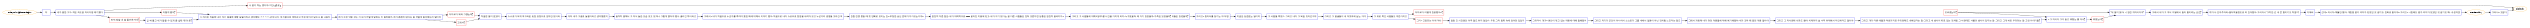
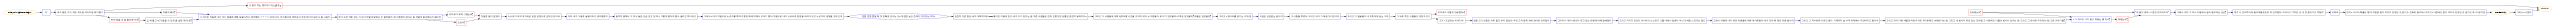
node "한참 전쟁 중일 때 첫 번째로 보이는 건... 무장한 낯선 존재가 다가오는거야...": shape box -> ellipse
node "엄청 긴 시간동안 아무 말도 하지 않았어. 우린 그저 침묵 속에 앉아만 있었지": label "엄청 긴 시간동안 아무 말도 하지 않았어. 우린 그저 침묵 속에 앉아만 있었지" -> "엄청 긴 시간동안 아무 말도 하지 않았어. 우린 그저 침묵 속에 앉아만 안아줬어"
